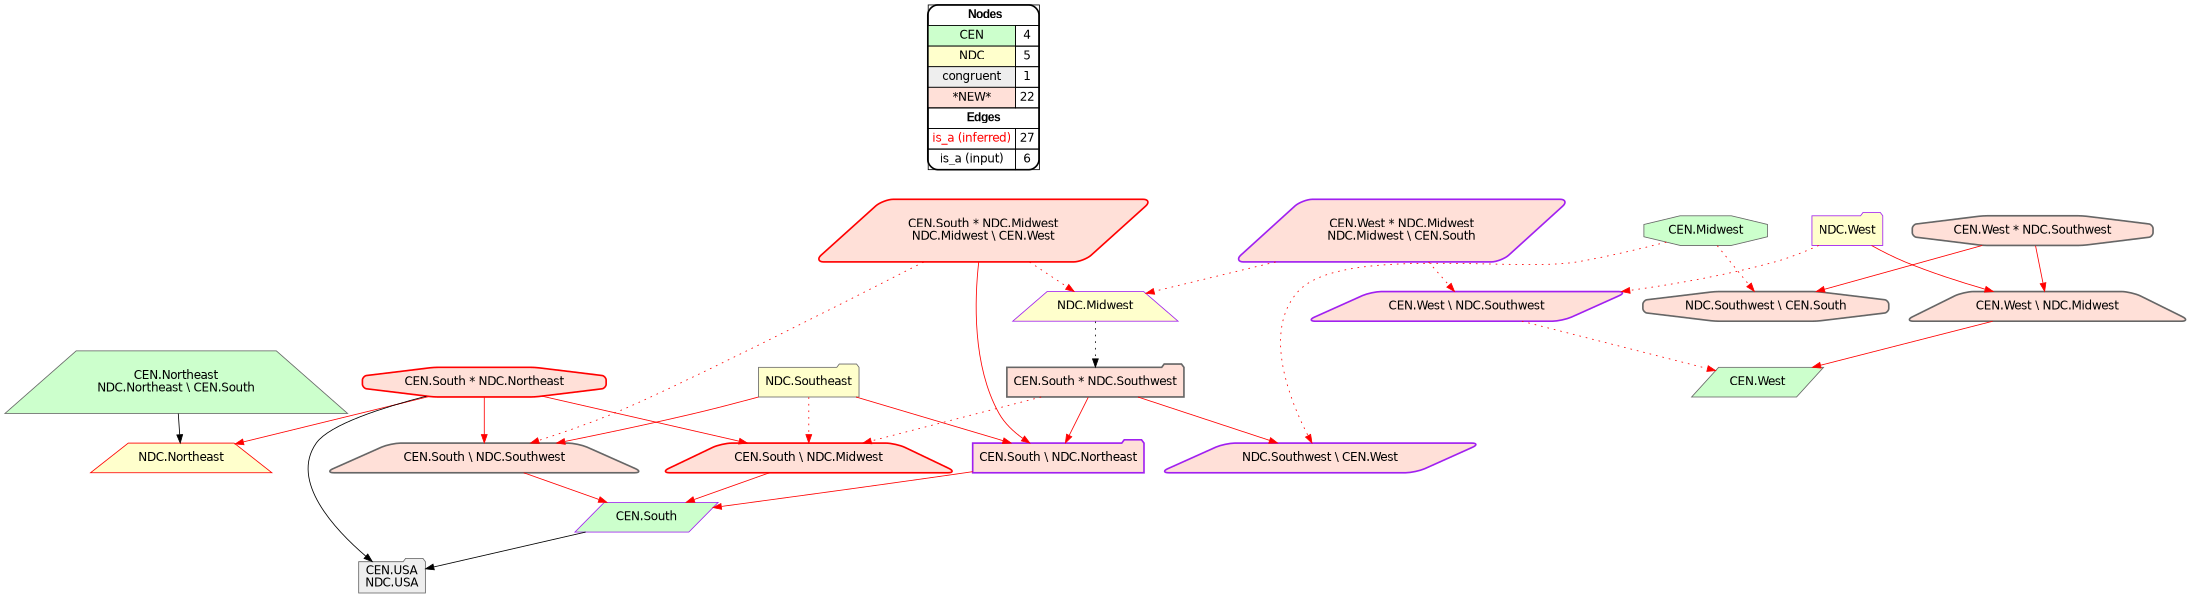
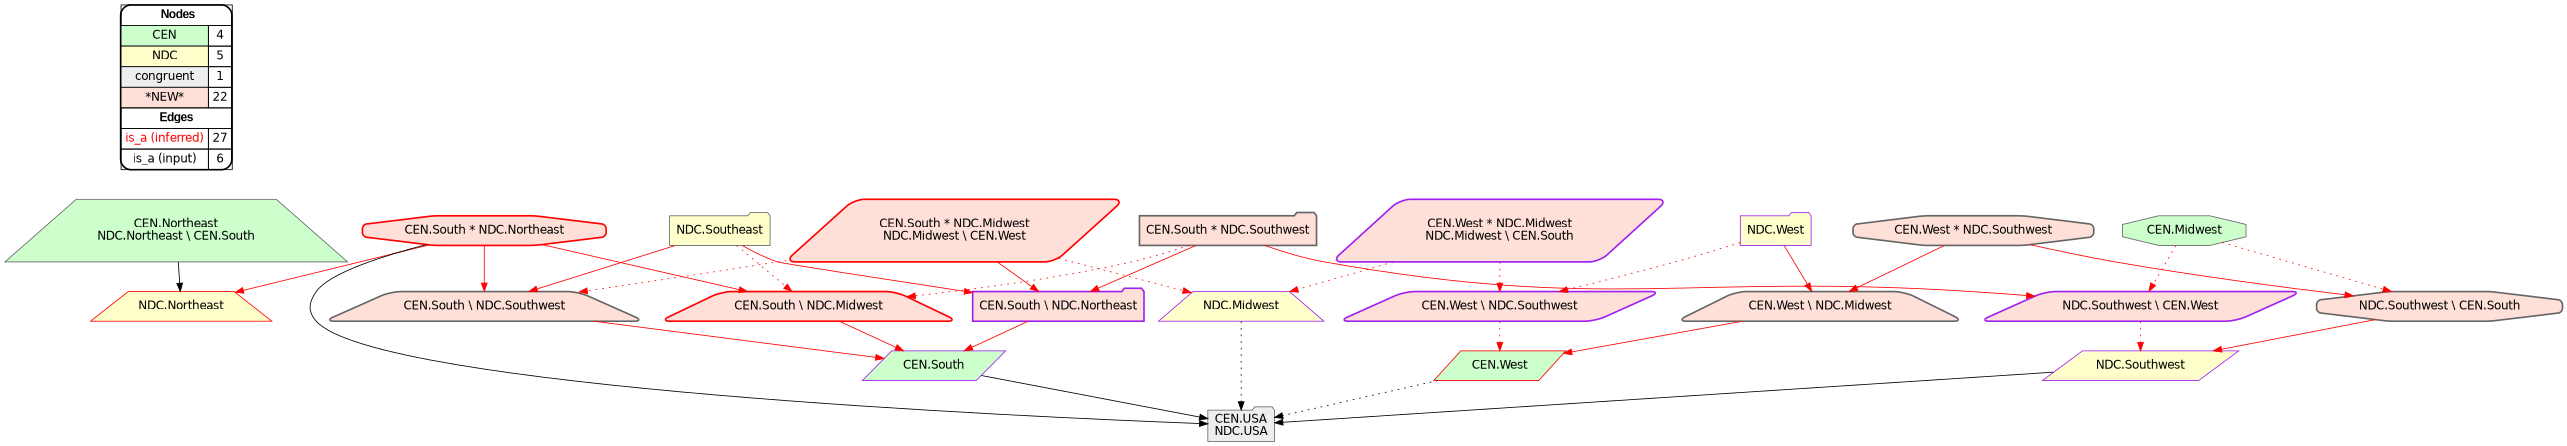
edge "NDC.Midwest" -> "CEN.South * NDC.Southwest": now "NDC.Midwest" -> "CEN.USA NDC.USA"
node "NDC.Southwest": added
node "CEN.West": color gray40 -> red
edge "CEN.West" -> "CEN.USA NDC.USA": added
